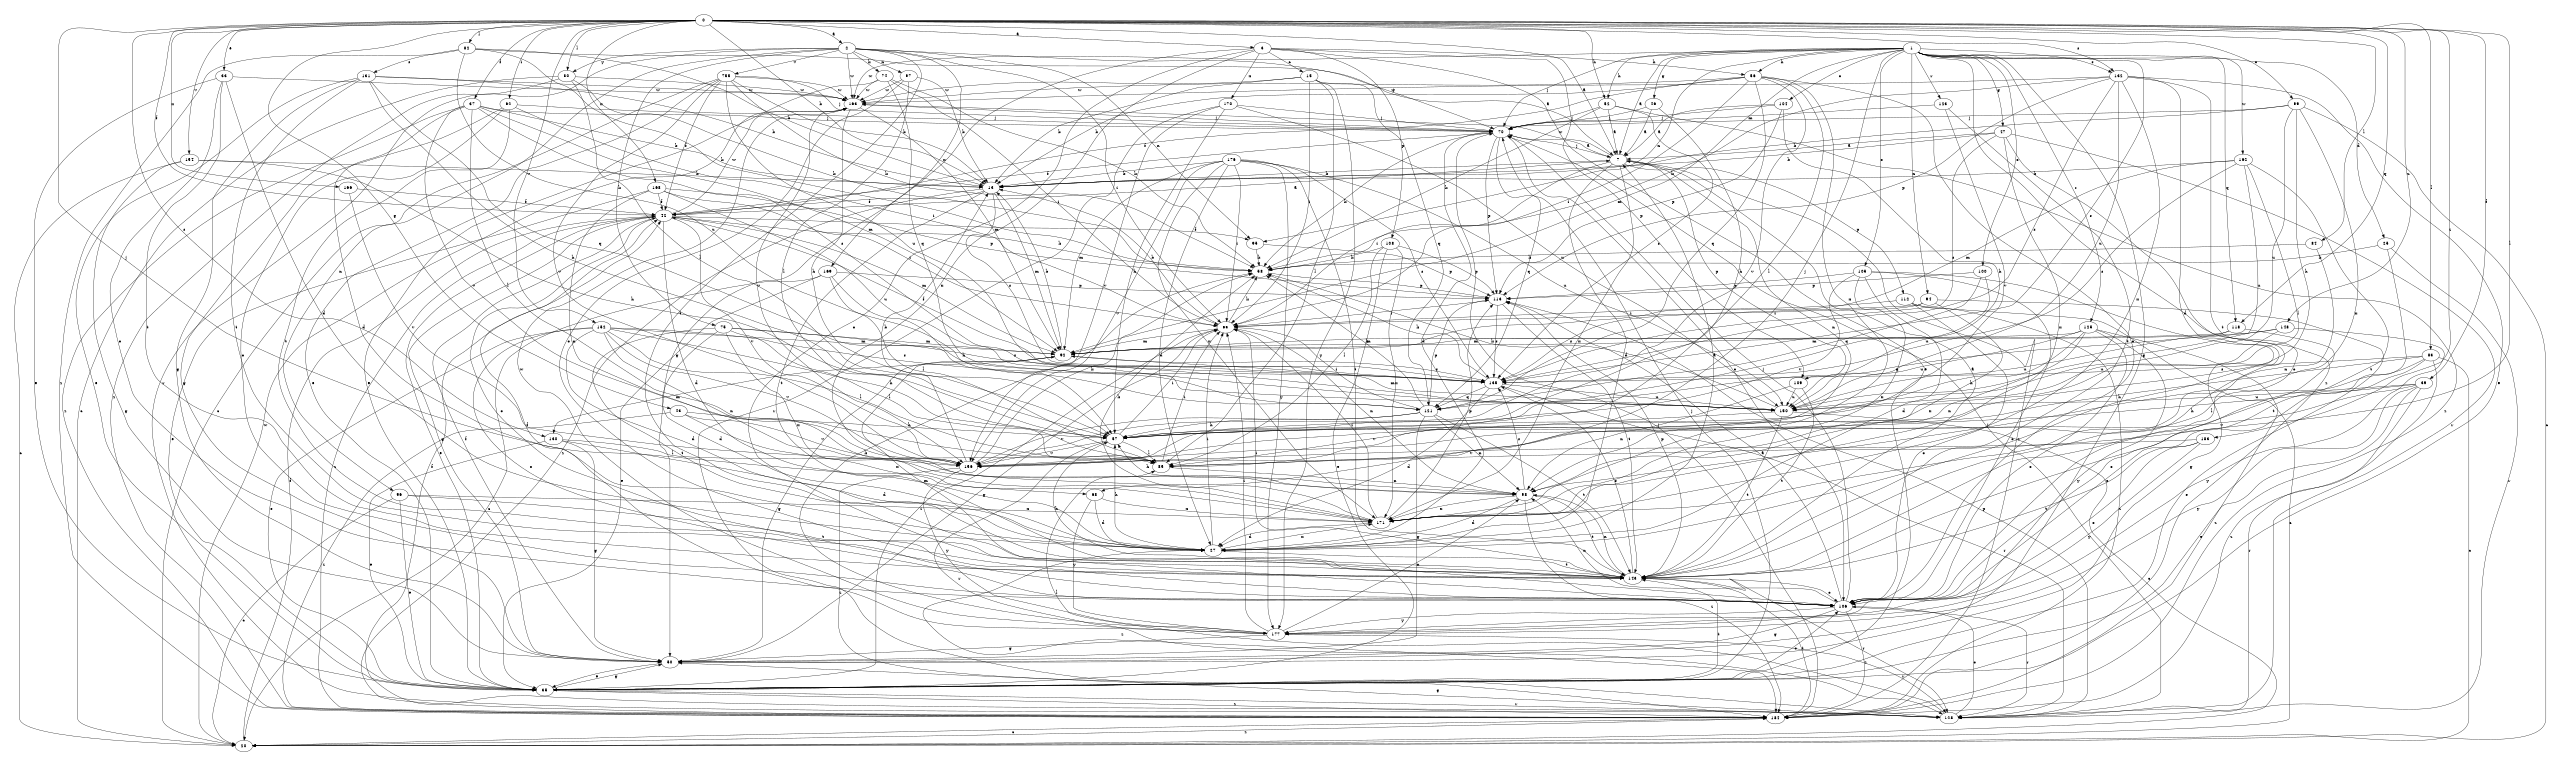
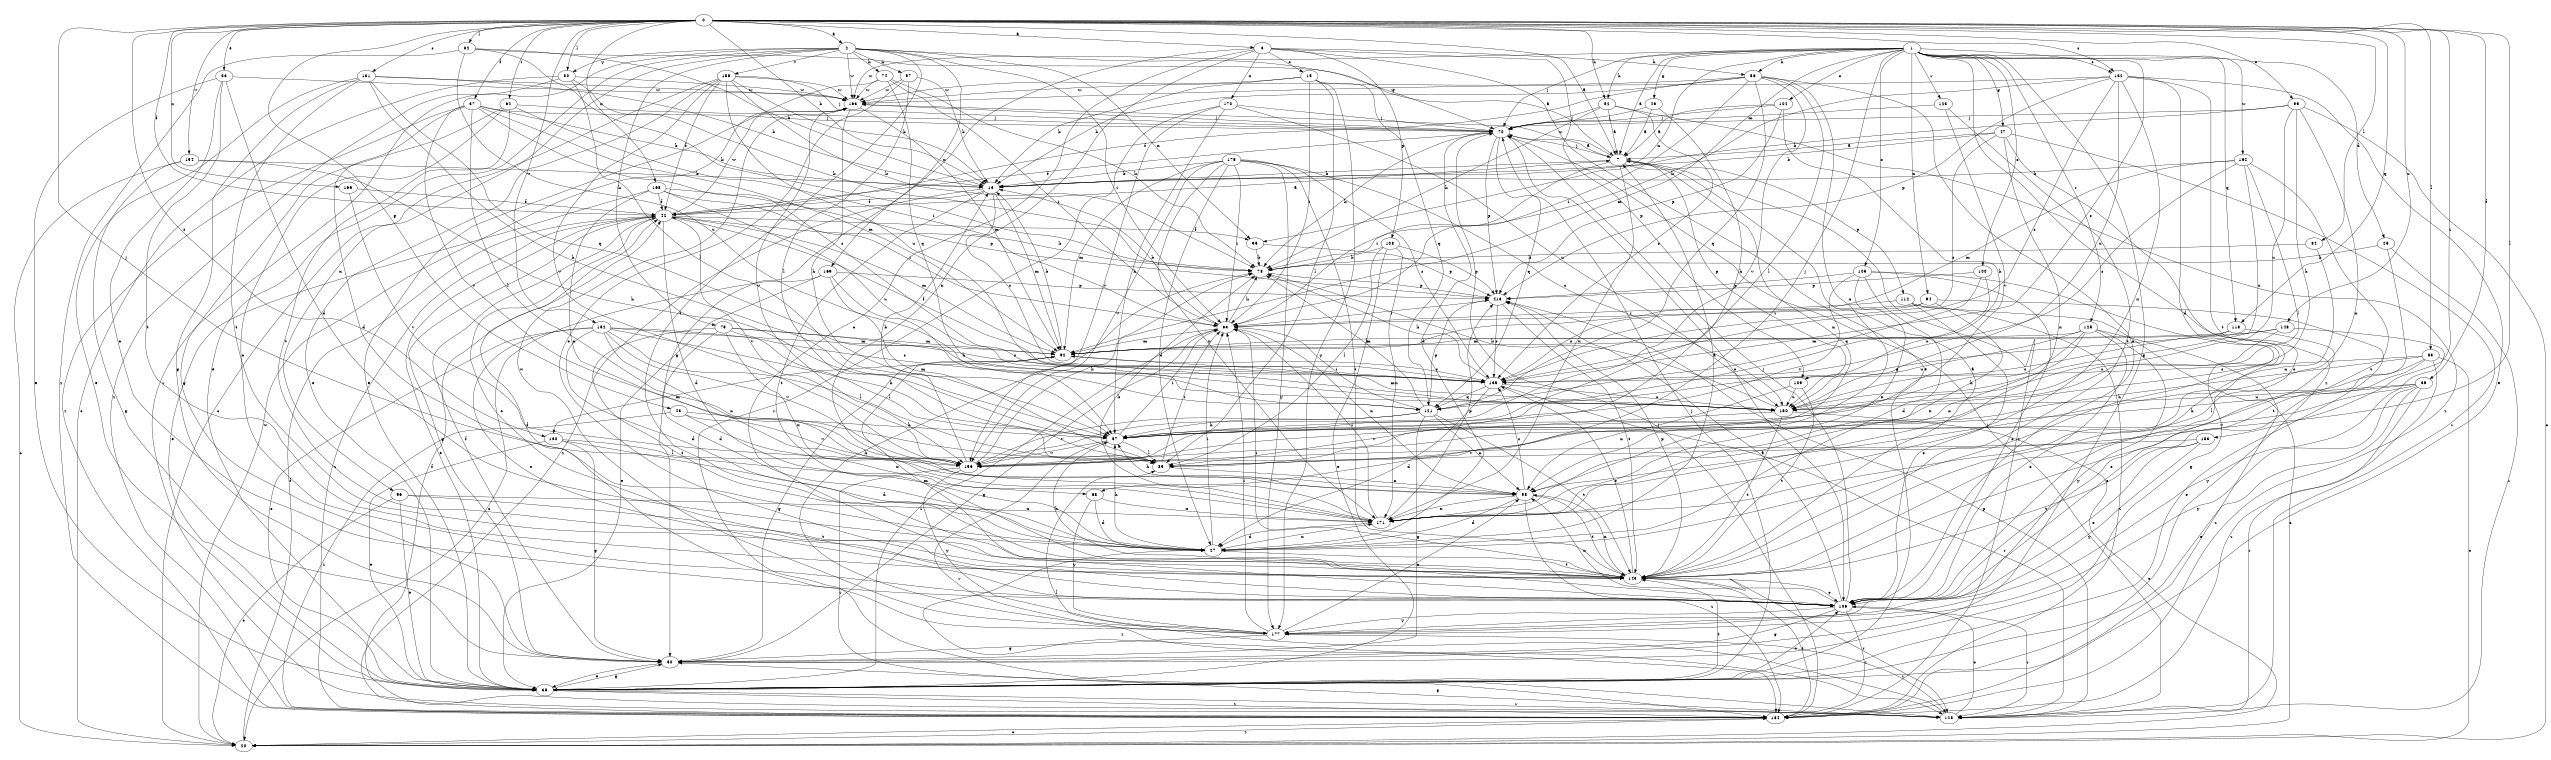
edge "82" -> "131": now "0" -> "131"
node "755": label "755" -> "155"
node "58": label "58" -> "78"
edge "2" -> "35": added, label "e"
node "113": label "113" -> "413"
edge "169" -> "85": label "l" -> "m"
edge "7" -> "27": removed, label "d"
